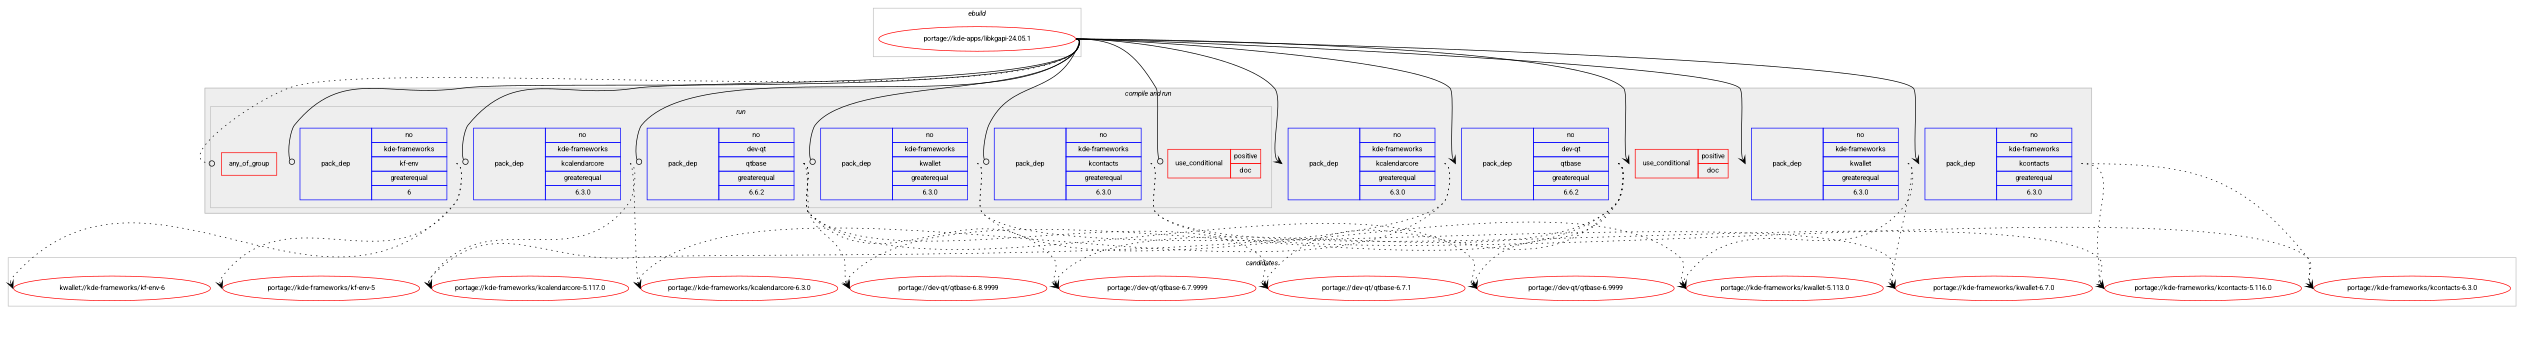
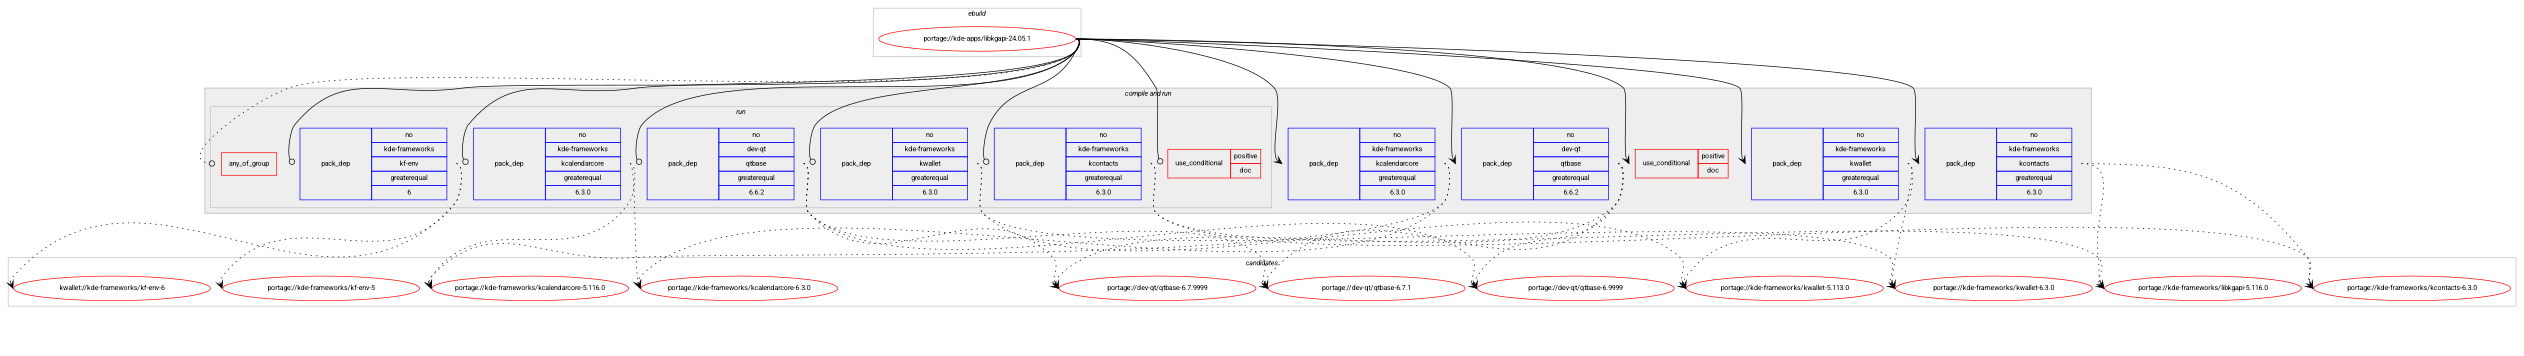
node "portage://kde-frameworks/kcalendarcore-5.117.0": label "portage://kde-frameworks/kcalendarcore-5.117.0" -> "portage://kde-frameworks/kcalendarcore-5.116.0"
node "portage://dev-qt/qtbase-6.8.9999": removed
node "portage://kde-frameworks/kwallet-6.7.0": label "portage://kde-frameworks/kwallet-6.7.0" -> "portage://kde-frameworks/kwallet-6.3.0"
node "portage://kde-frameworks/kcontacts-5.116.0": label "portage://kde-frameworks/kcontacts-5.116.0" -> "portage://kde-frameworks/libkgapi-5.116.0"
